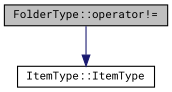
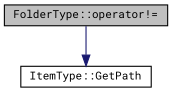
node "ItemType::ItemType": label "ItemType::ItemType" -> "ItemType::GetPath"
